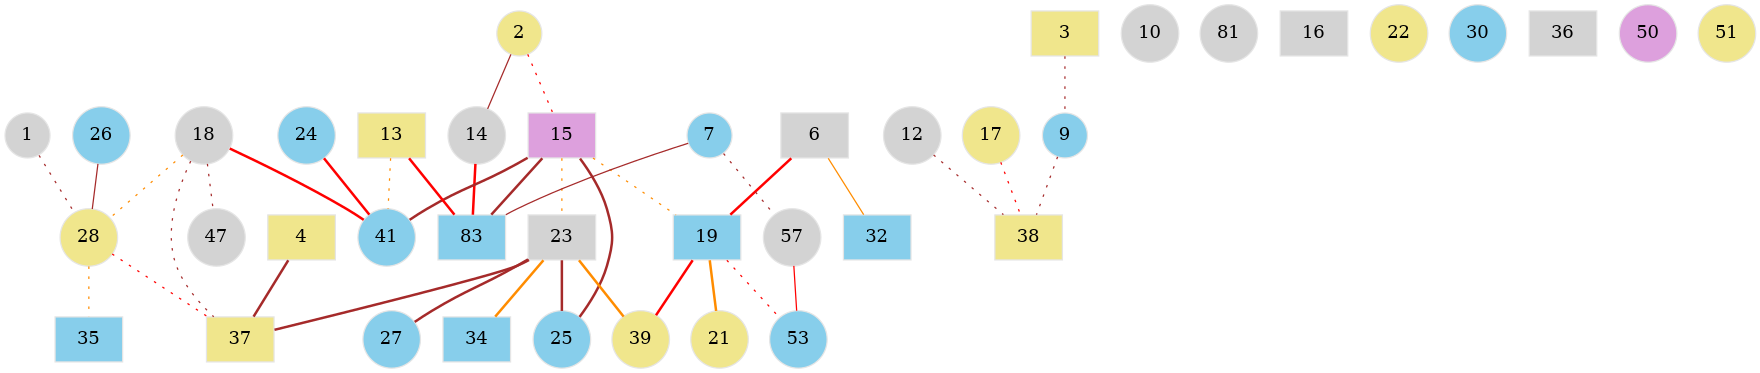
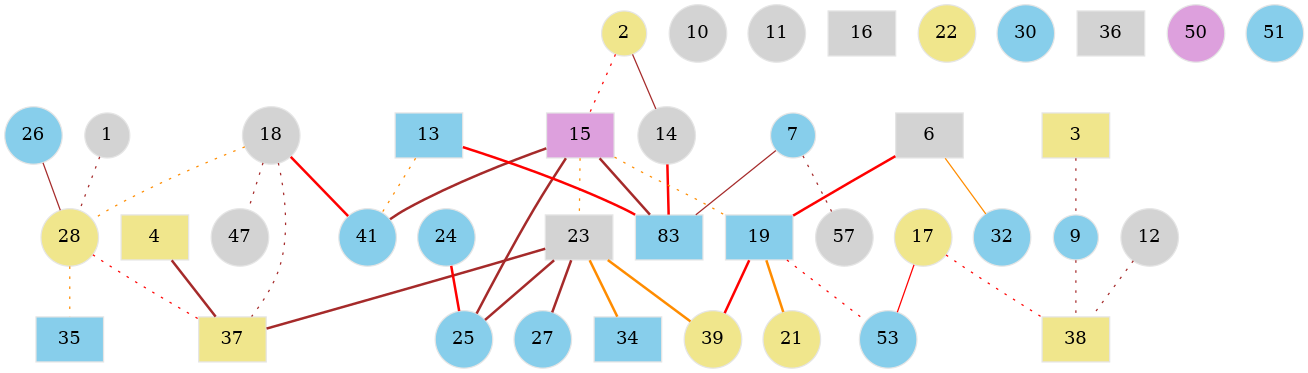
node "81": label "81" -> "11"
node "51": fillcolor khaki -> skyblue
node "13": fillcolor khaki -> skyblue
edge "24" -- "41": now "24" -- "25"
node "32": shape box -> circle
edge "57" -- "53": now "17" -- "53"
